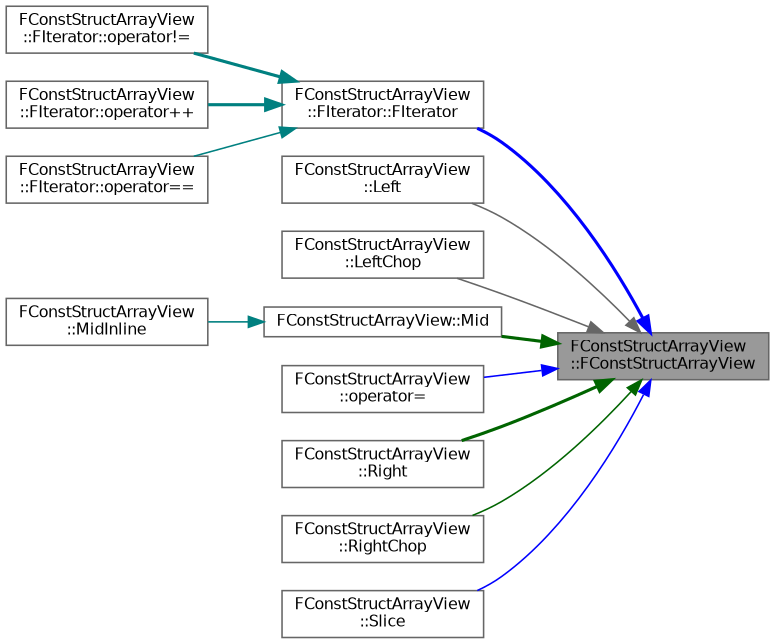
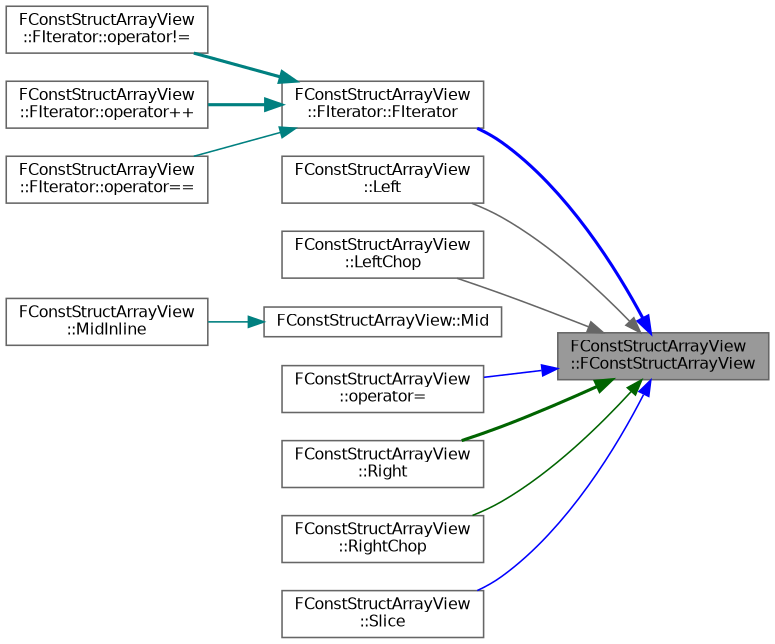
edge "FConstStructArrayView::Mid" -> "FConstStructArrayView ::FConstStructArrayView": removed
